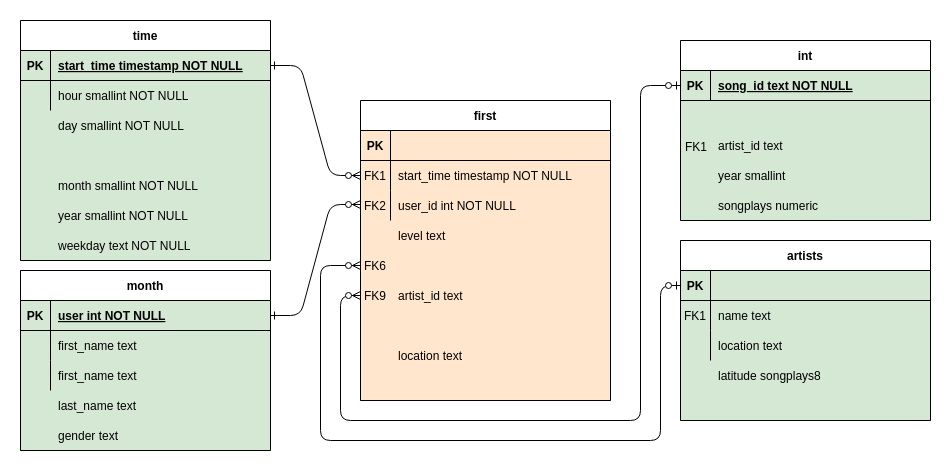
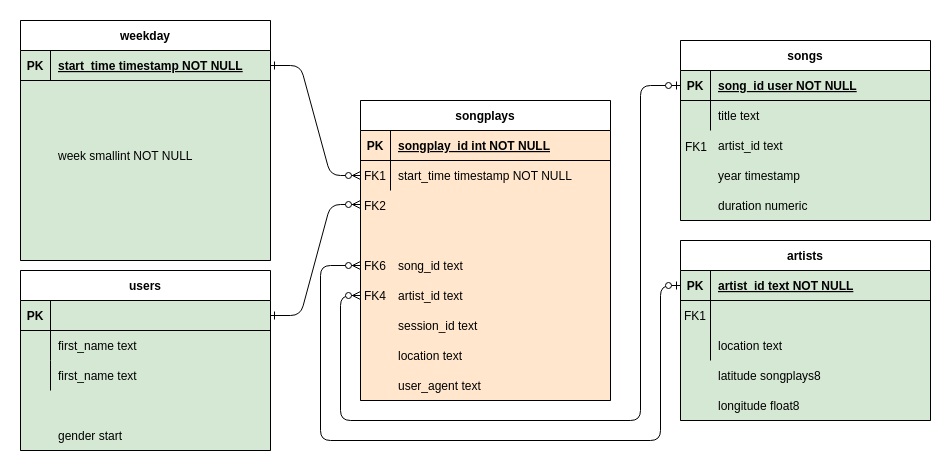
node "time": label "time" -> "weekday"
node "int": label "int" -> "songs"
node "song_id text NOT NULL": label "song_id text NOT NULL" -> "song_id user NOT NULL"
node "hour smallint NOT NULL": removed
node "first": label "first" -> "songplays"
node "title text": added
node "day smallint NOT NULL": removed
node "songplay_id int NOT NULL": added
node "week smallint NOT NULL": added
node "year smallint": label "year smallint" -> "year timestamp"
node "month smallint NOT NULL": removed
node "user_id int NOT NULL": removed
node "songplays numeric": label "songplays numeric" -> "duration numeric"
node "year smallint NOT NULL": removed
node "level text": removed
node "weekday text NOT NULL": removed
node "song_id text": added
node "month": label "month" -> "users"
node "artist_id text NOT NULL": added
node "FK9": label "FK9" -> "FK4"
node "user int NOT NULL": removed
node "name text": removed
node "session_id text": added
node "user_agent text": added
node "last_name text": removed
node "longitude float8": added
node "gender text": label "gender text" -> "gender start"
